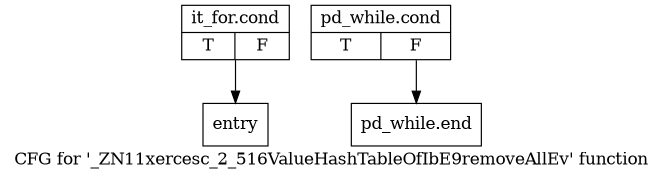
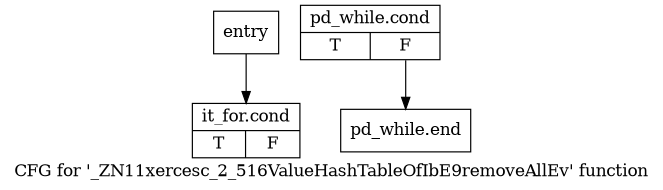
edge "it_for.cond" -> "entry": reversed
